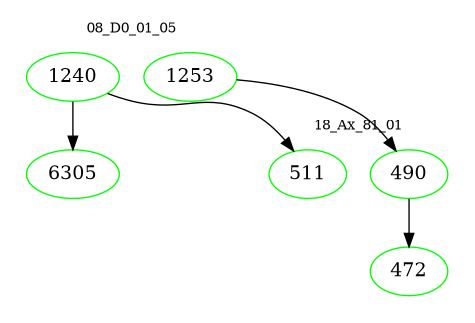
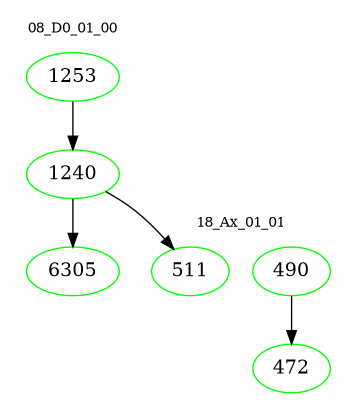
cluster "08_D0_01_05": label "08_D0_01_05" -> "08_D0_01_00"
edge "1253" -> "490": now "1253" -> "1240"
cluster "18_Ax_81_01": label "18_Ax_81_01" -> "18_Ax_01_01"
